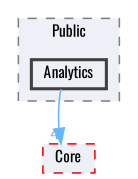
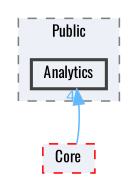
edge "Analytics" -> "Core": reversed
